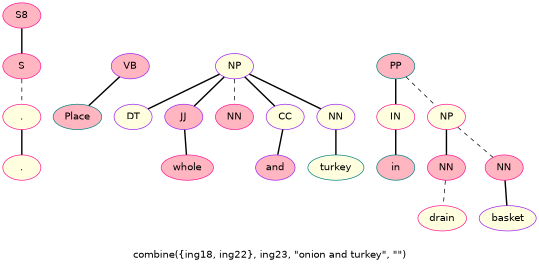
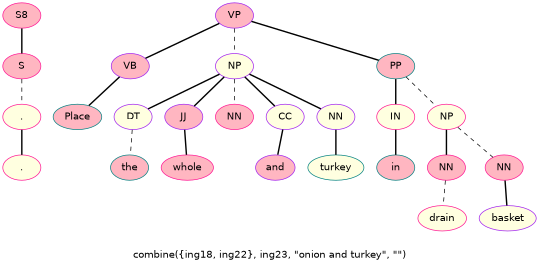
node "VP": added
node "the": added
